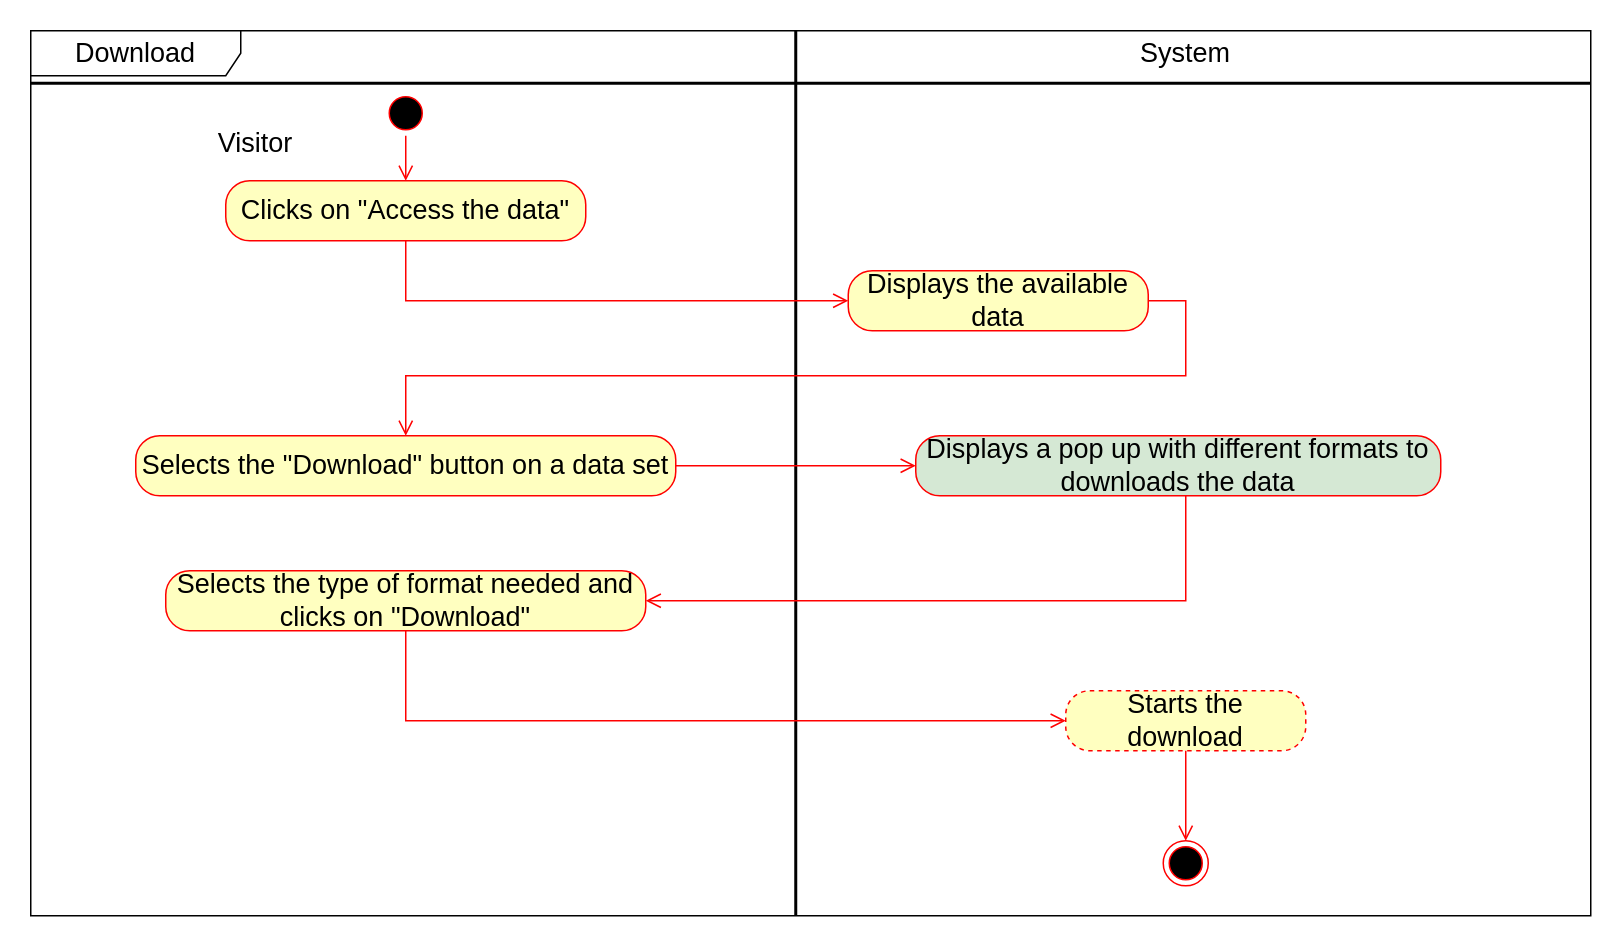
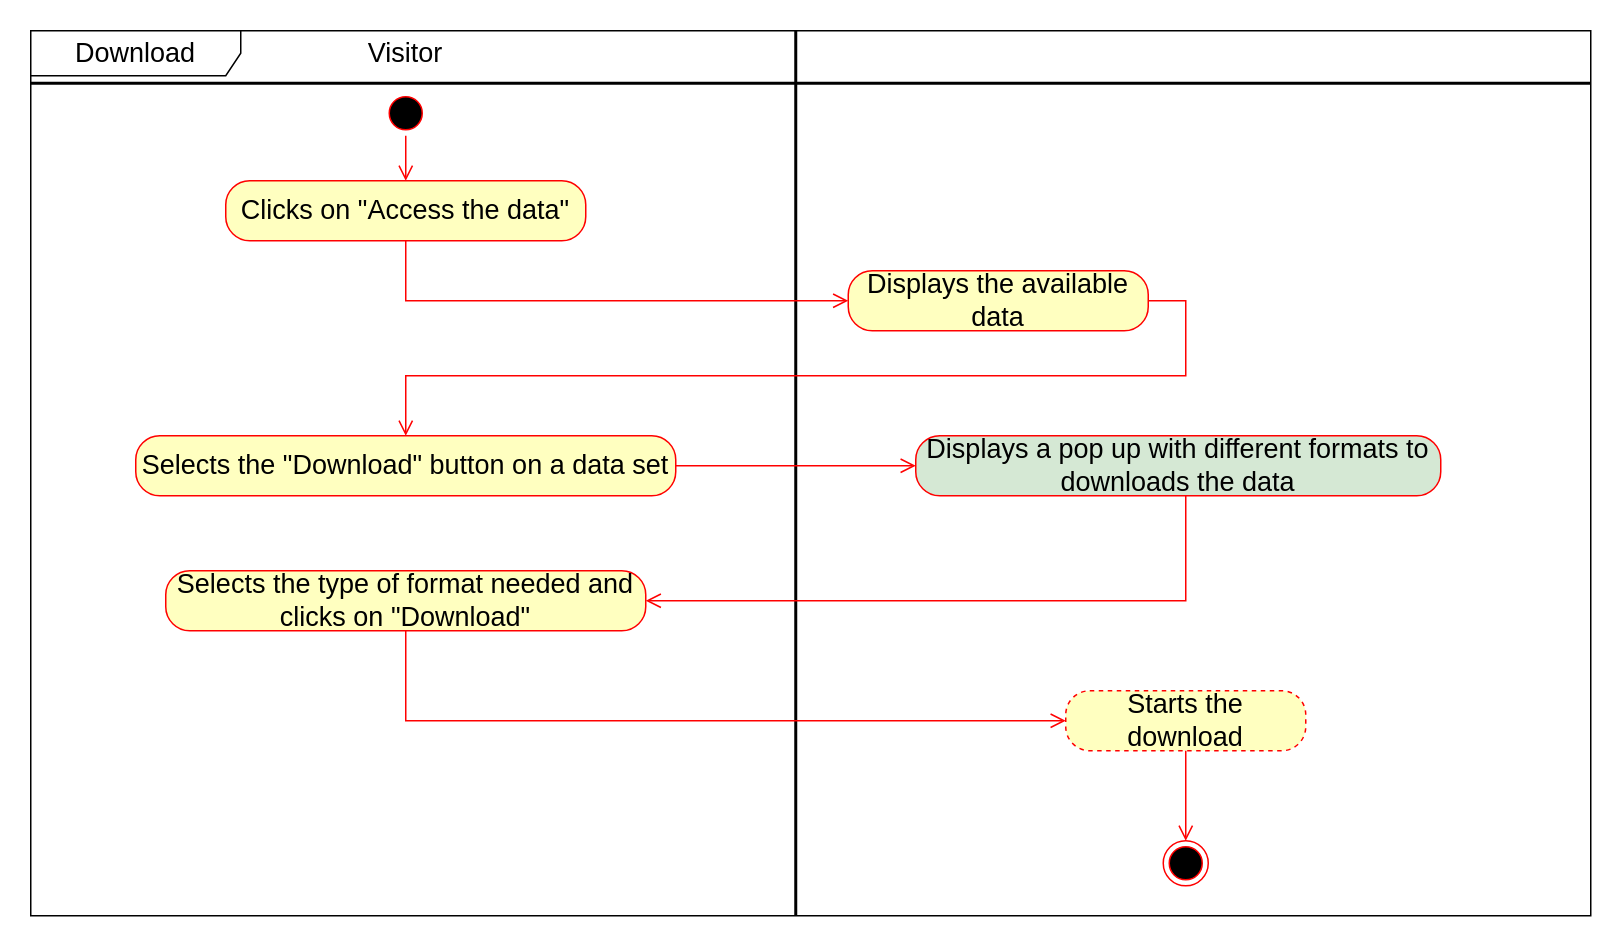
node "System": removed
node "Visitor": moved (256, 143) -> (406, 53)
